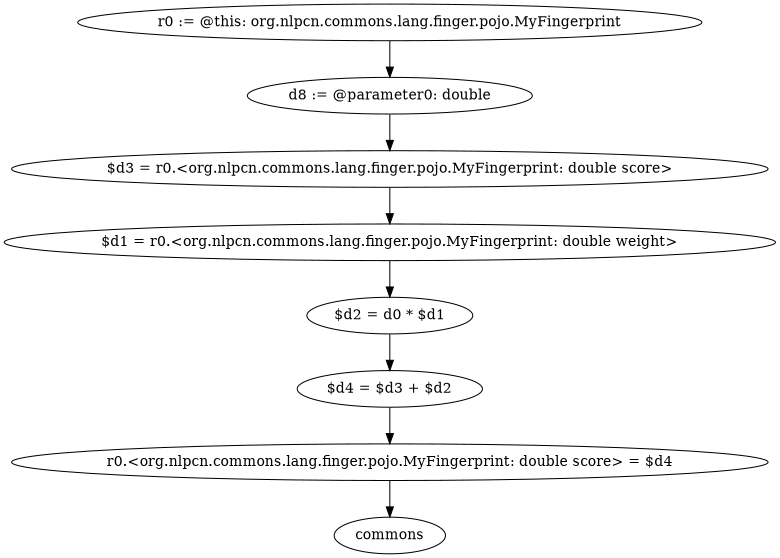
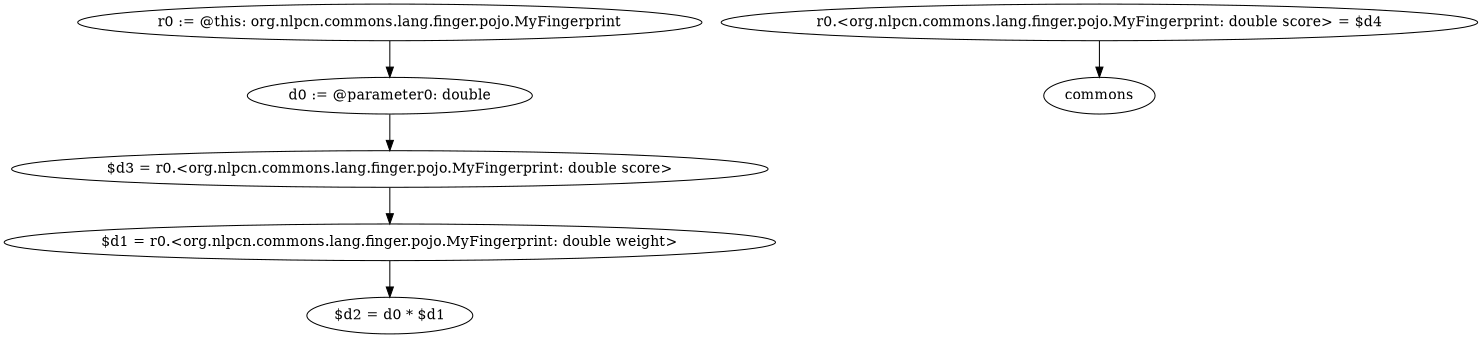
node "d8 := @parameter0: double": label "d8 := @parameter0: double" -> "d0 := @parameter0: double"
node "$d4 = $d3 + $d2": removed
